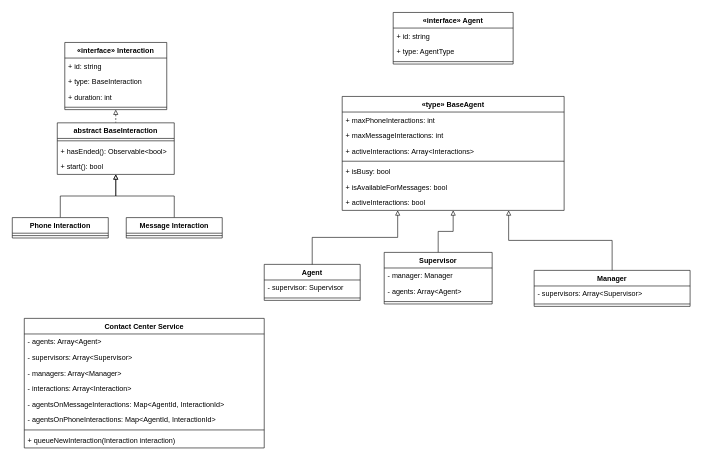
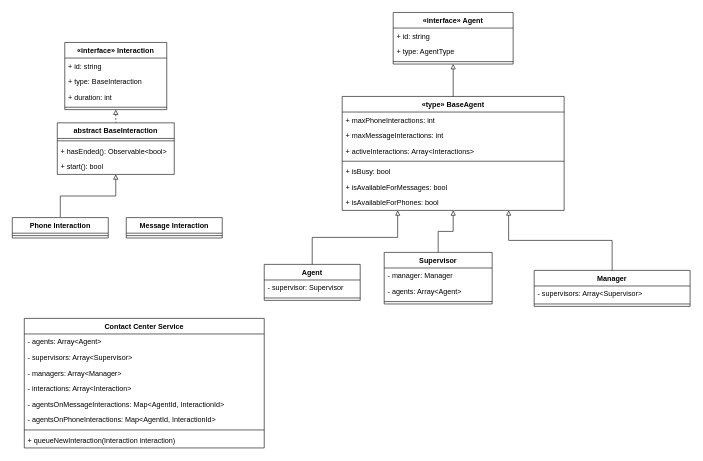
edge "«type» BaseAgent" -> "«interface» Agent": added
edge "Message Interaction" -> "abstract BaseInteraction": removed
node "+ activeInteractions: bool": label "+ activeInteractions: bool" -> "+ isAvailableForPhones: bool"
